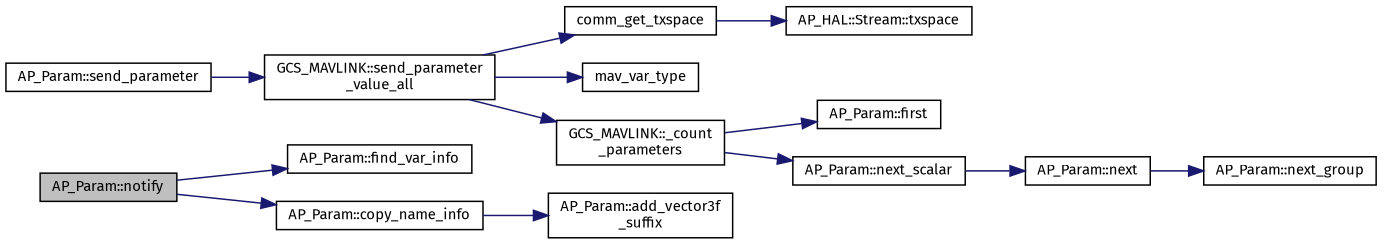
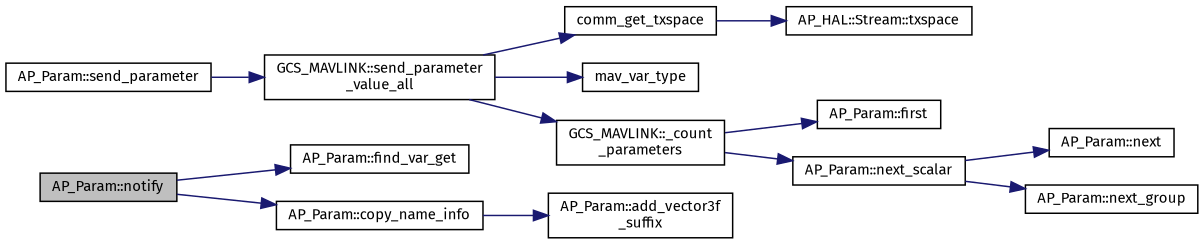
node "AP_Param::find_var_info": label "AP_Param::find_var_info" -> "AP_Param::find_var_get"
edge "AP_Param::next" -> "AP_Param::next_group": now "AP_Param::next_scalar" -> "AP_Param::next_group"
